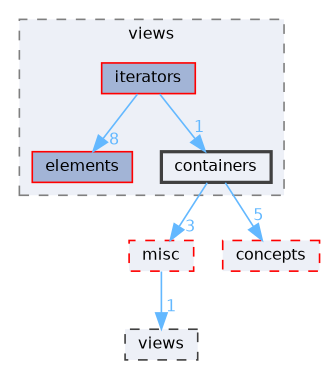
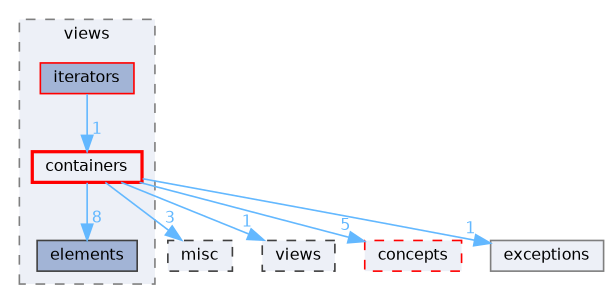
edge "iterators" -> "elements": now "containers" -> "elements"
node "elements": color red -> grey25
node "containers": color grey25 -> red
node "misc": color red -> grey25
node "exceptions": added
edge "misc" -> "views": now "containers" -> "views"
